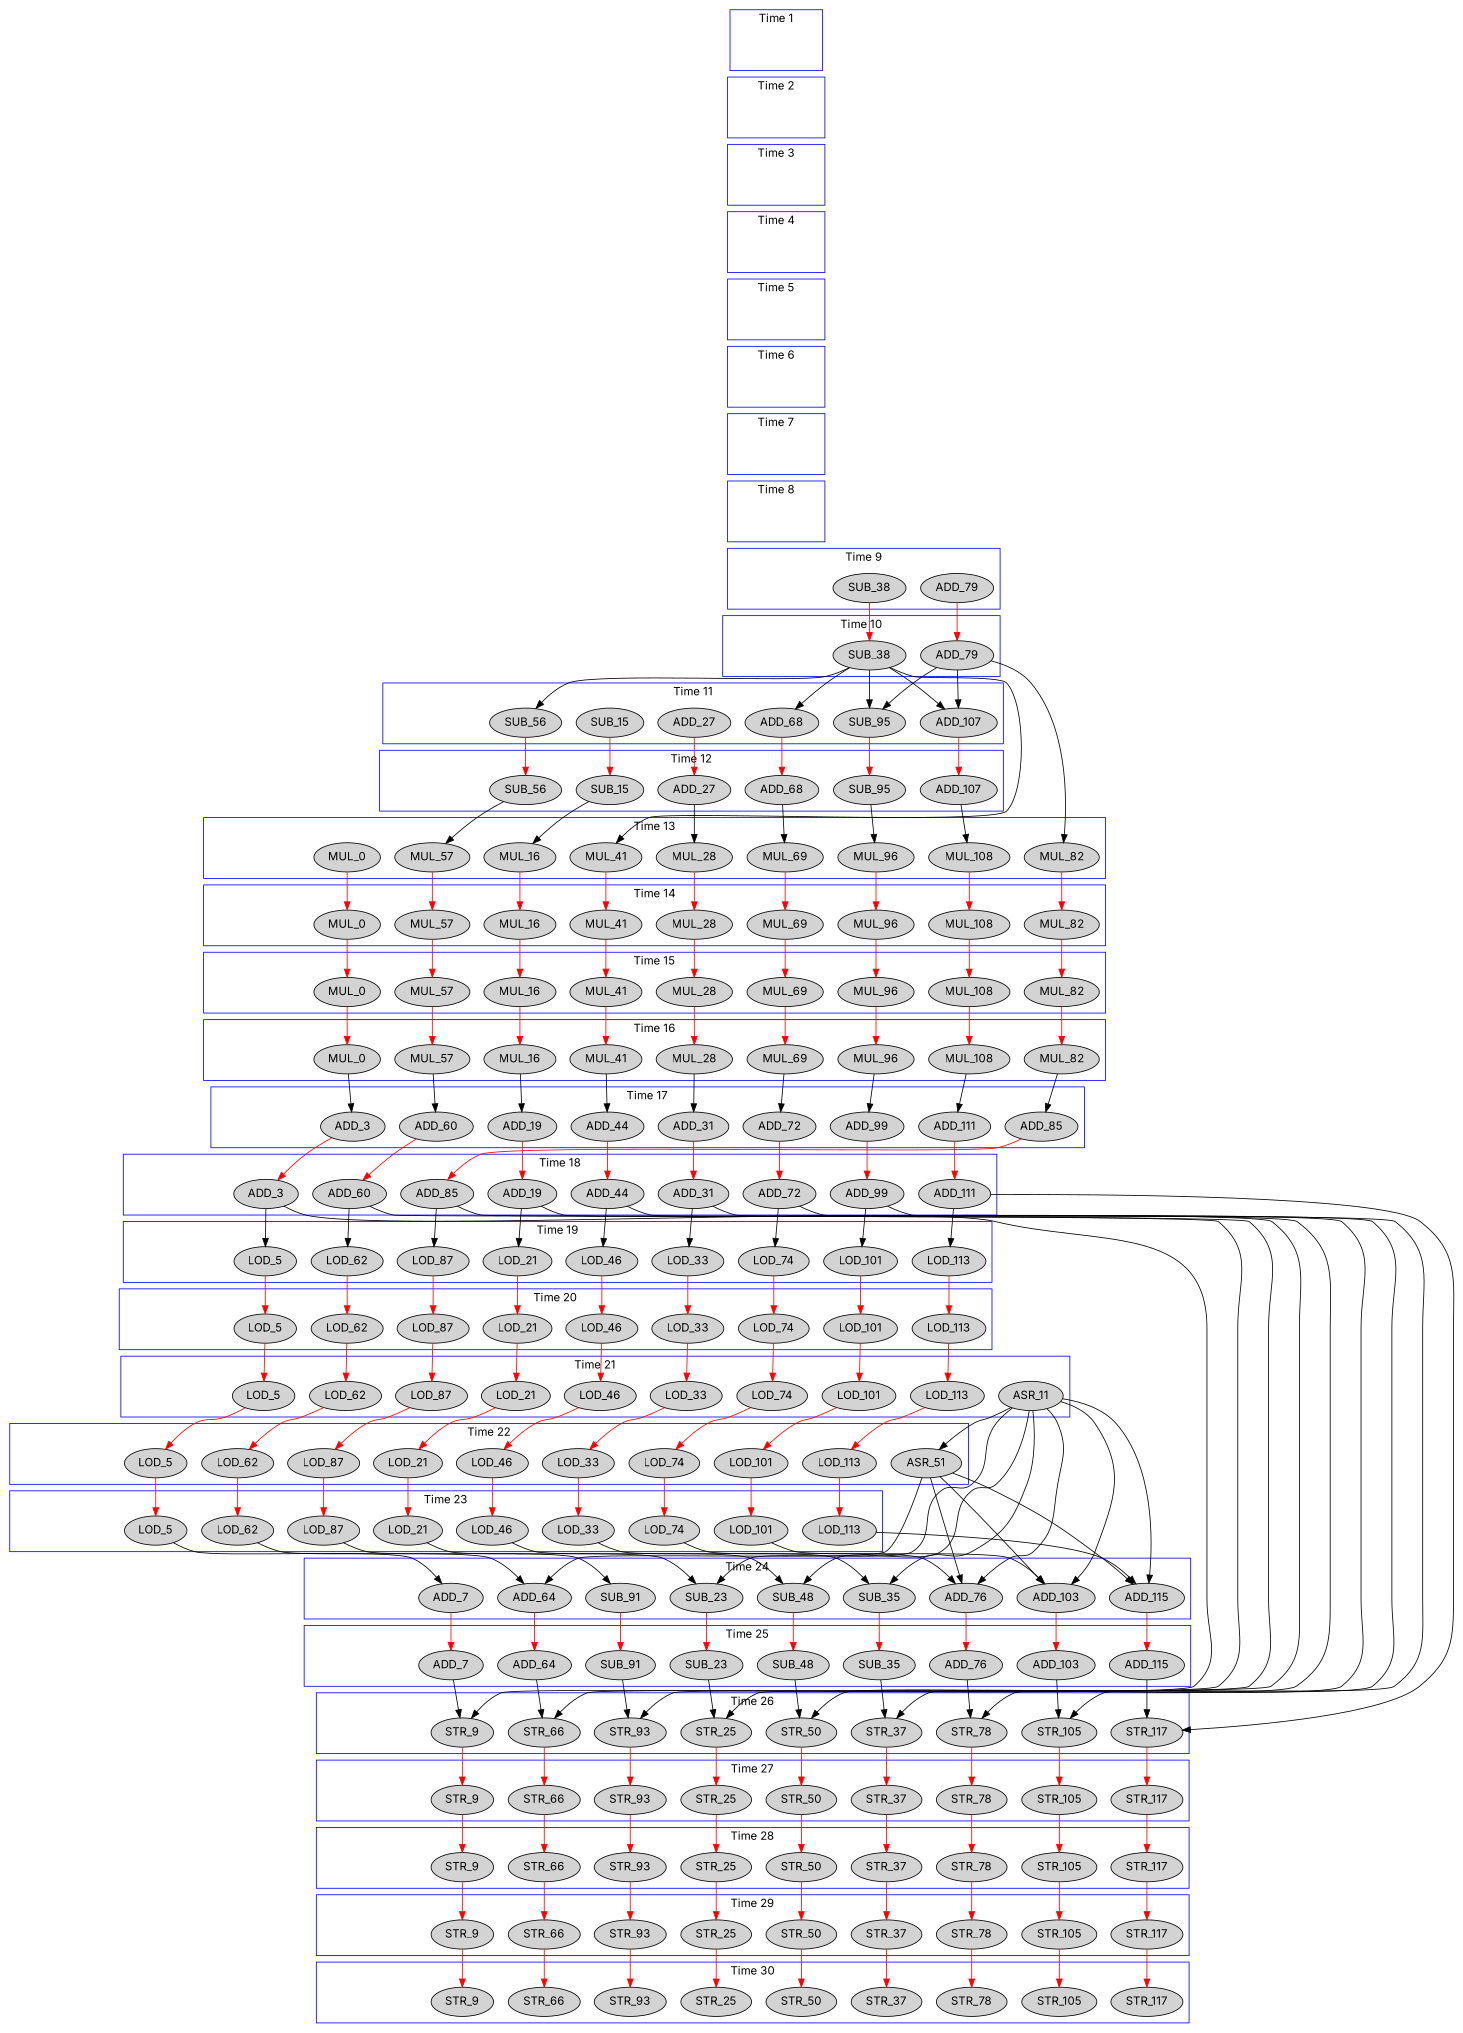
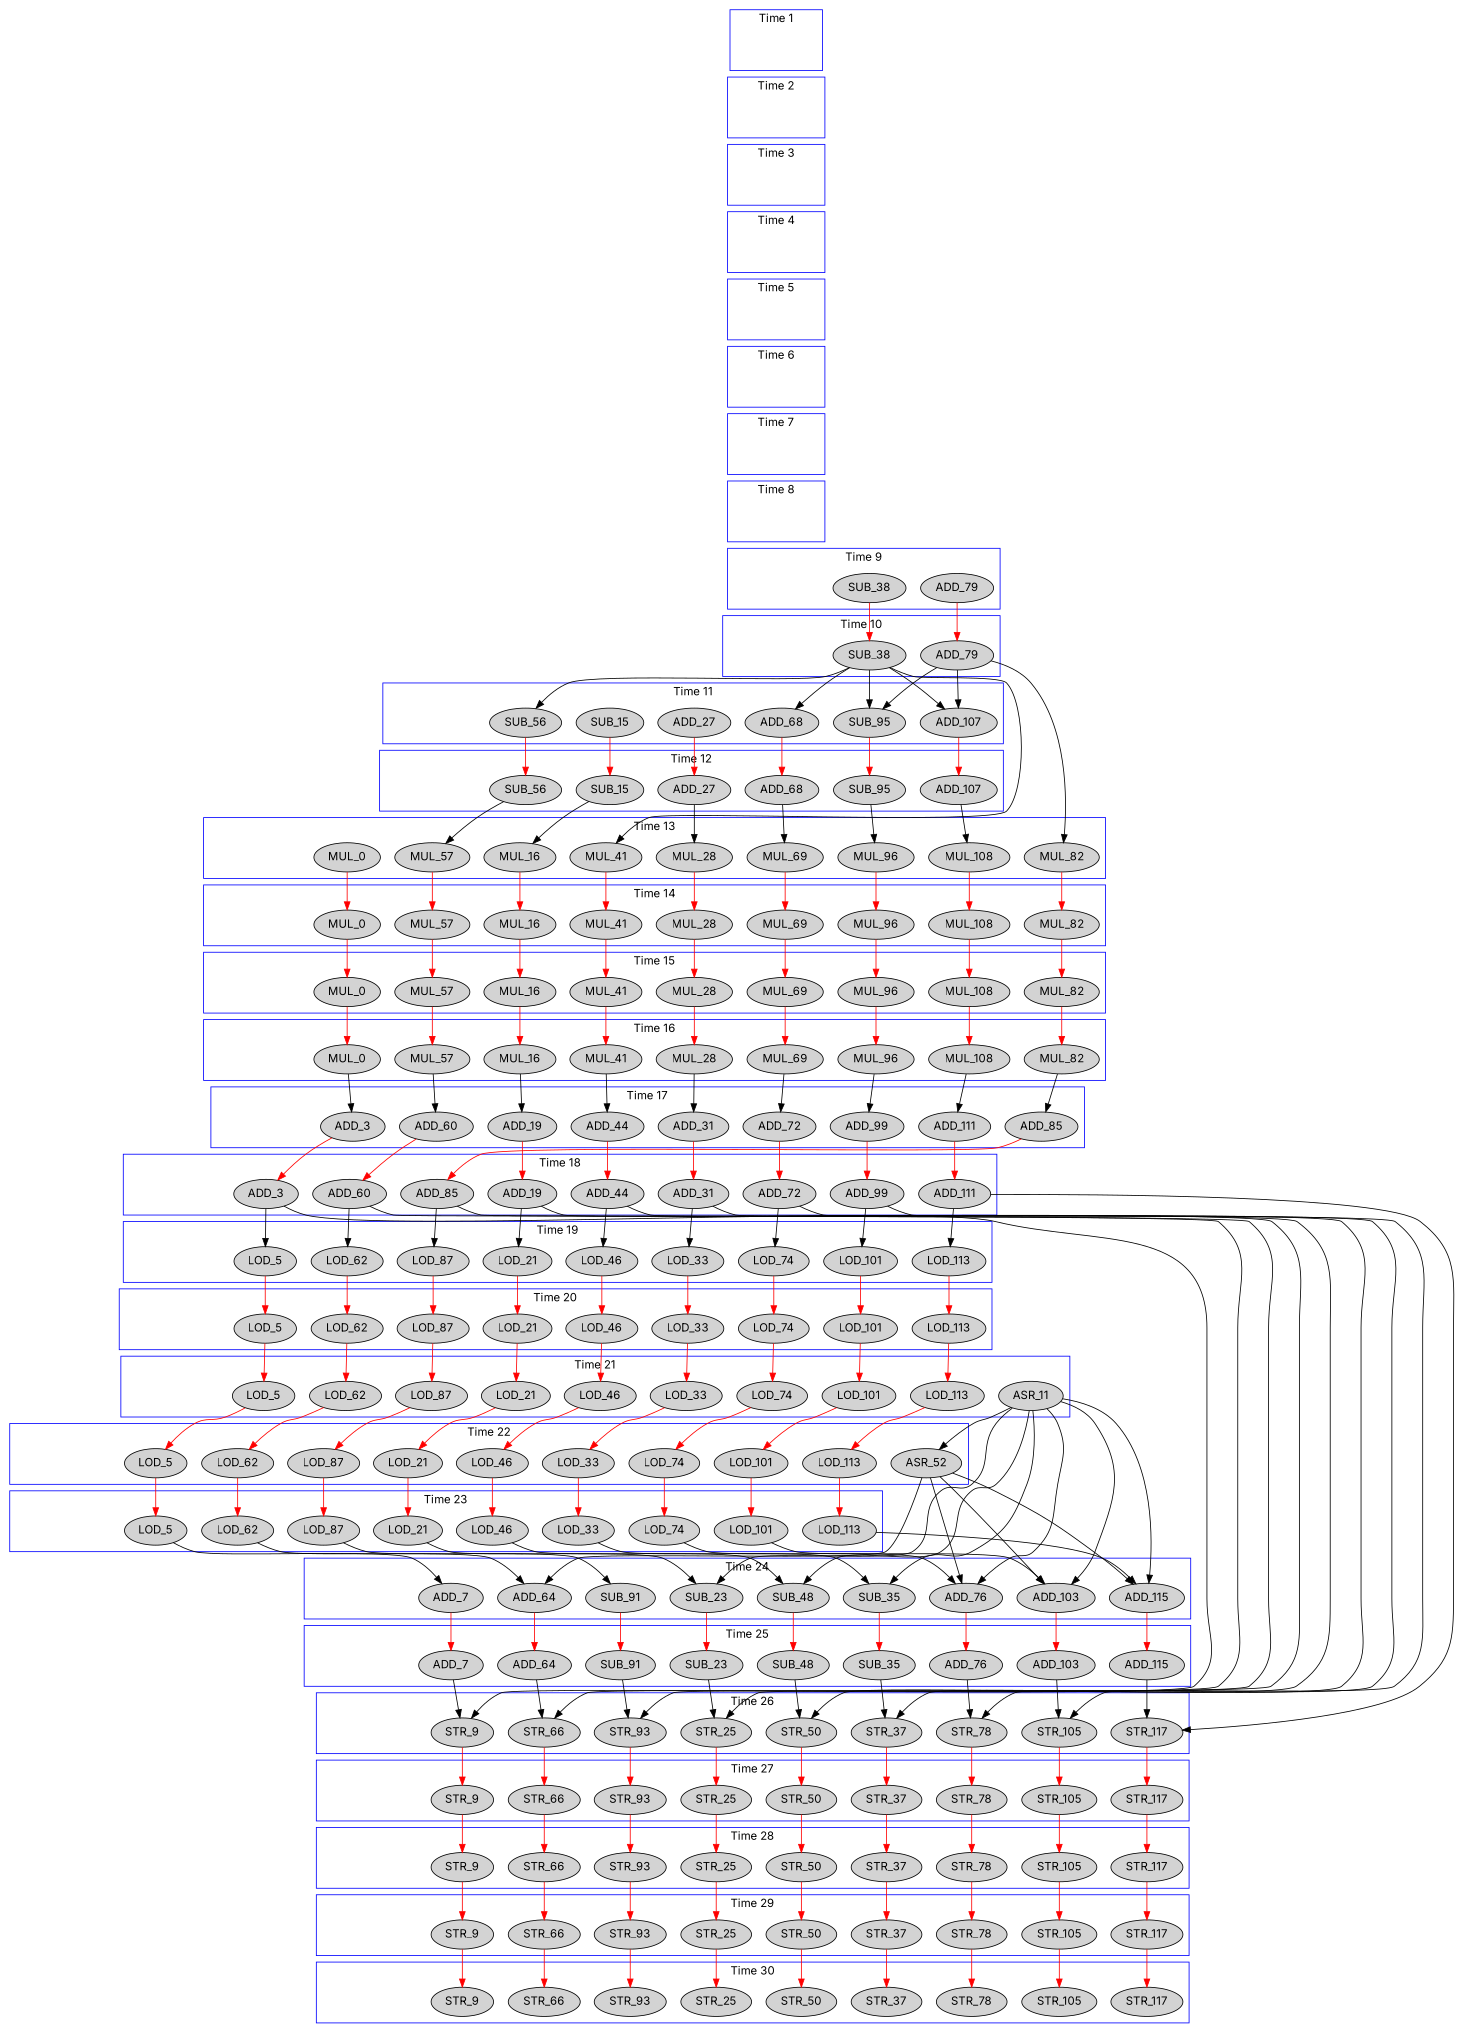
node "ASR_51": label "ASR_51" -> "ASR_52"
